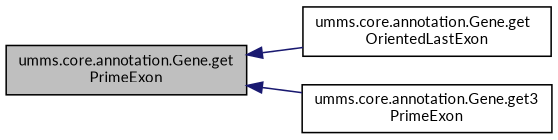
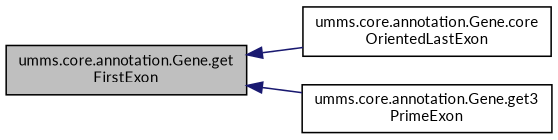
node "umms.core.annotation.Gene.get OrientedLastExon": label "umms.core.annotation.Gene.get OrientedLastExon" -> "umms.core.annotation.Gene.core OrientedLastExon"
node "umms.core.annotation.Gene.get PrimeExon": label "umms.core.annotation.Gene.get PrimeExon" -> "umms.core.annotation.Gene.get FirstExon"
